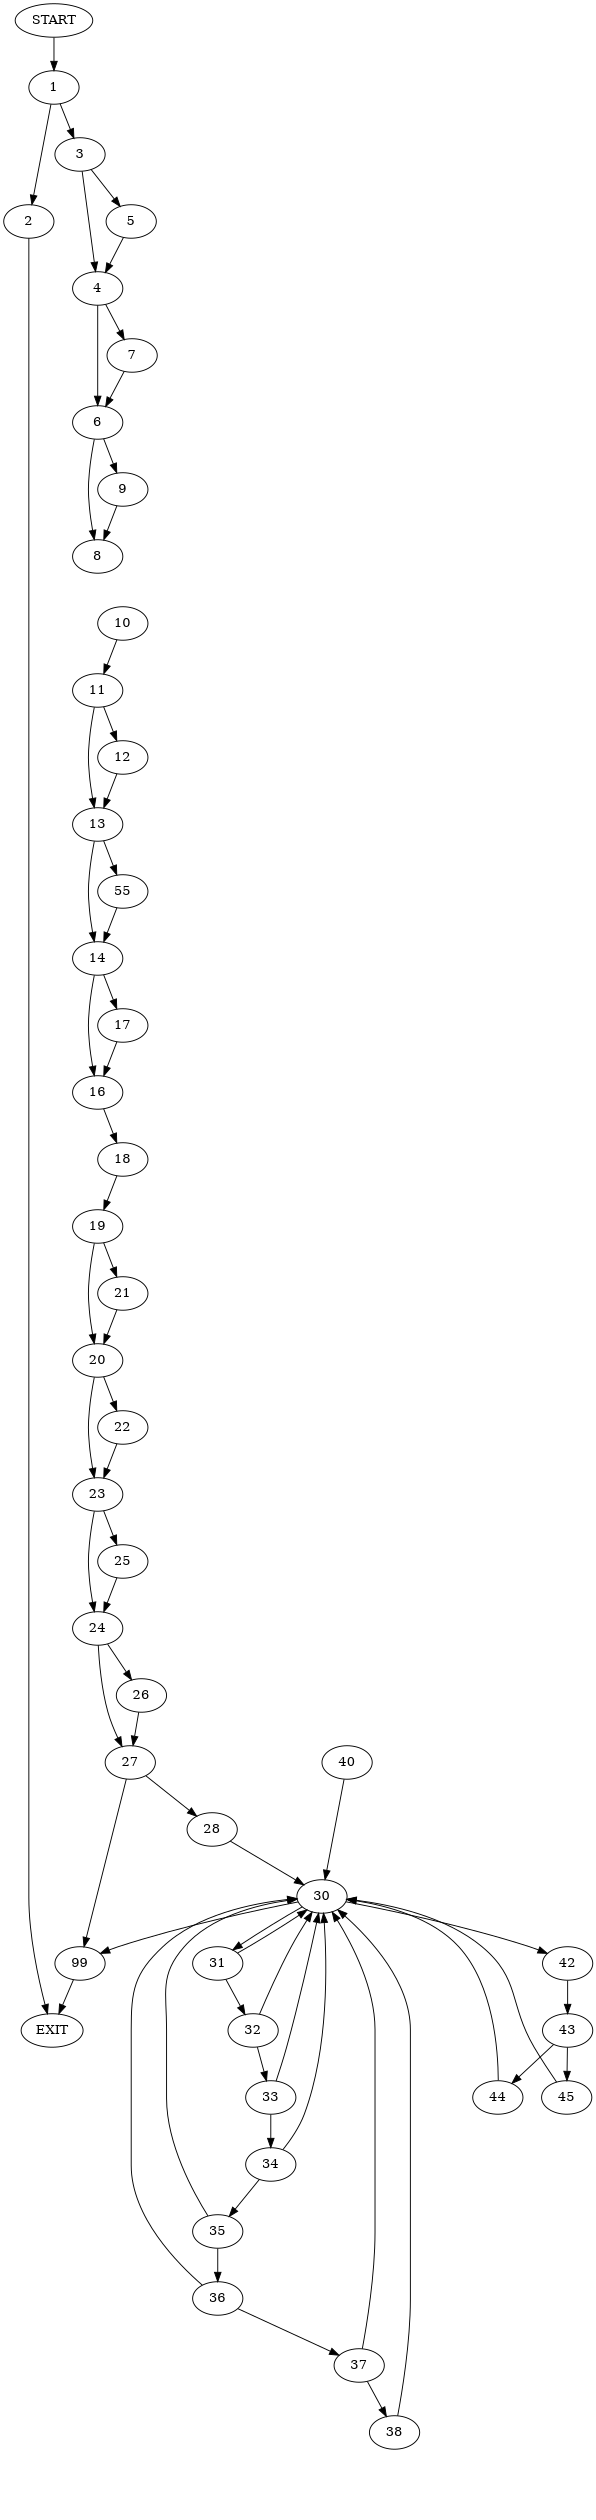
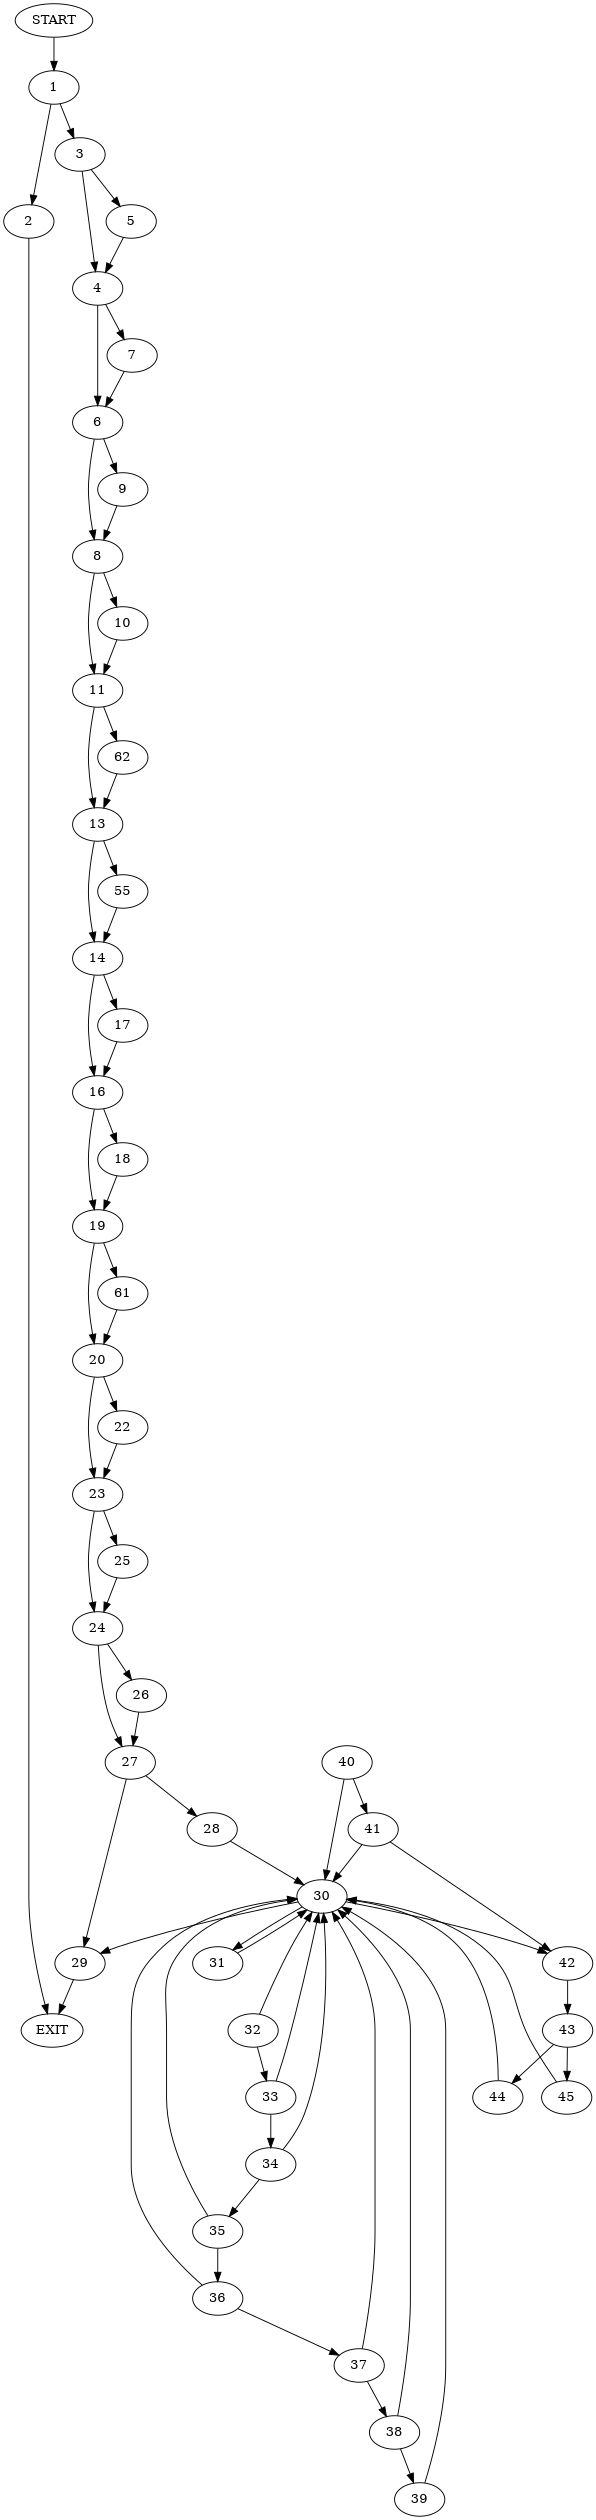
edge "8" -> "10": added
edge "8" -> "11": added
node "12": label "12" -> "62"
edge "16" -> "19": added
node "21": label "21" -> "61"
node "41": added
node "99": label "99" -> "29"
edge "31" -> "32": removed
node "39": added
